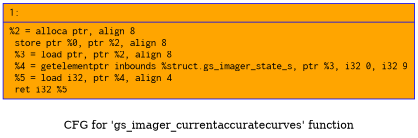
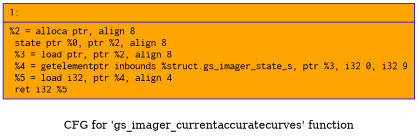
node "1:": text "store ptr %0, ptr %2, align 8" -> "state ptr %0, ptr %2, align 8"
